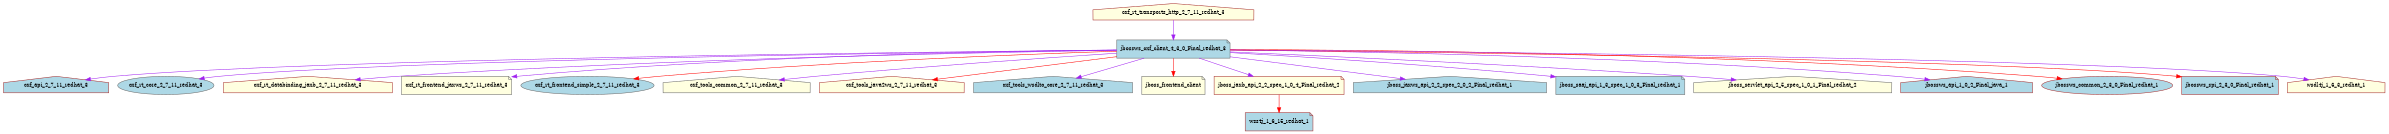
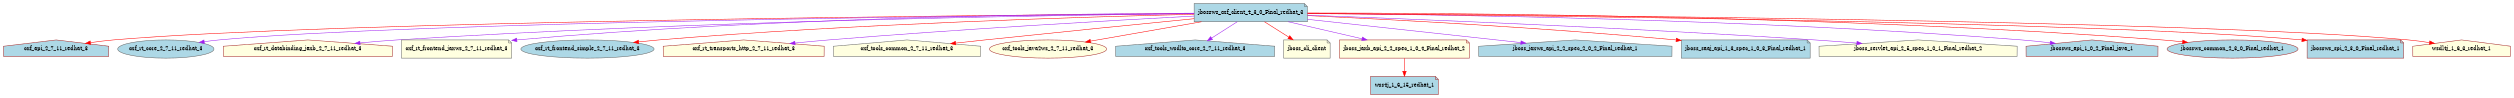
edge "cxf_rt_transports_http_2_7_11_redhat_3" -> "jbossws_cxf_client_4_3_0_Final_redhat_3": reversed
edge "jbossws_cxf_client_4_3_0_Final_redhat_3" -> "wsdl4j_1_6_3_redhat_1": color purple -> red
edge "jbossws_cxf_client_4_3_0_Final_redhat_3" -> "jboss_saaj_api_1_3_spec_1_0_3_Final_redhat_1": color purple -> red
edge "jbossws_cxf_client_4_3_0_Final_redhat_3" -> "cxf_api_2_7_11_redhat_3": color purple -> red
edge "jbossws_cxf_client_4_3_0_Final_redhat_3" -> "cxf_tools_common_2_7_11_redhat_3": color purple -> red
node "cxf_tools_java2ws_2_7_11_redhat_3": shape house -> ellipse
node "jboss_frontend_client": label "jboss_frontend_client" -> "jboss_cli_client"
